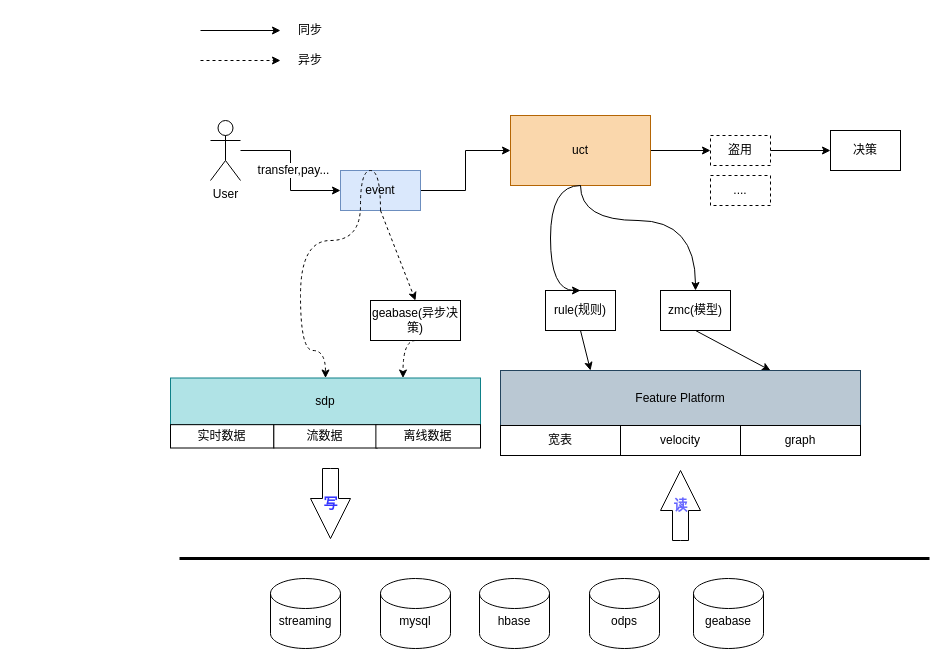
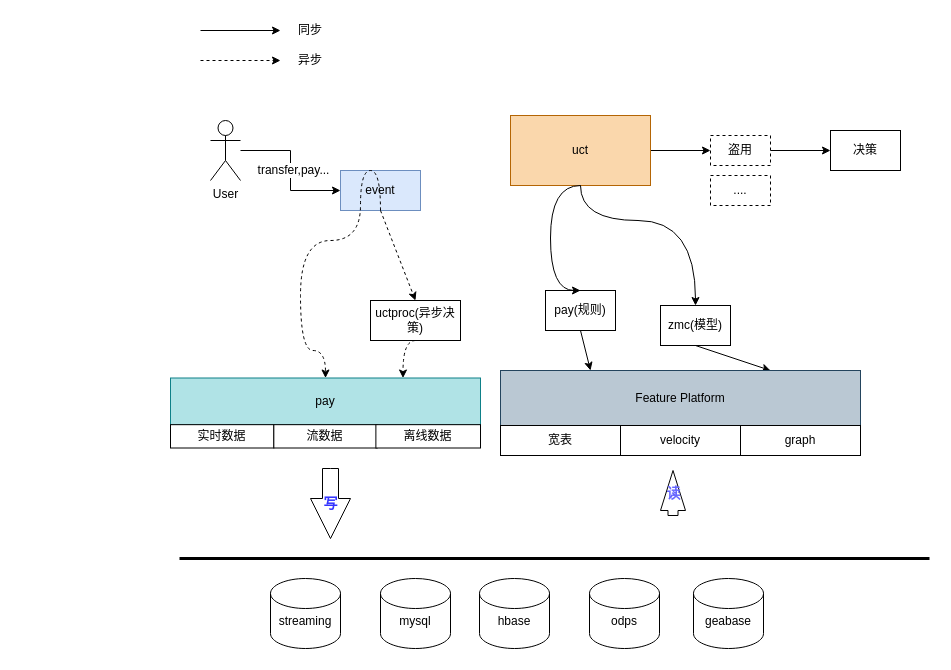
edge "event" -> "uct": removed
node "rule(规则)": label "rule(规则)" -> "pay(规则)"
node "zmc(模型)": moved (696, 311) -> (696, 326)
node "geabase(异步决策)": label "geabase(异步决策)" -> "uctproc(异步决策)"
node "sdp": label "sdp" -> "pay"
node "读": size 40x70 -> 25x45
